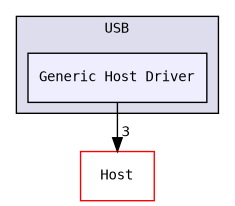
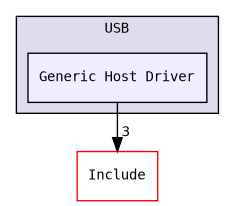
node "Host": label "Host" -> "Include"
